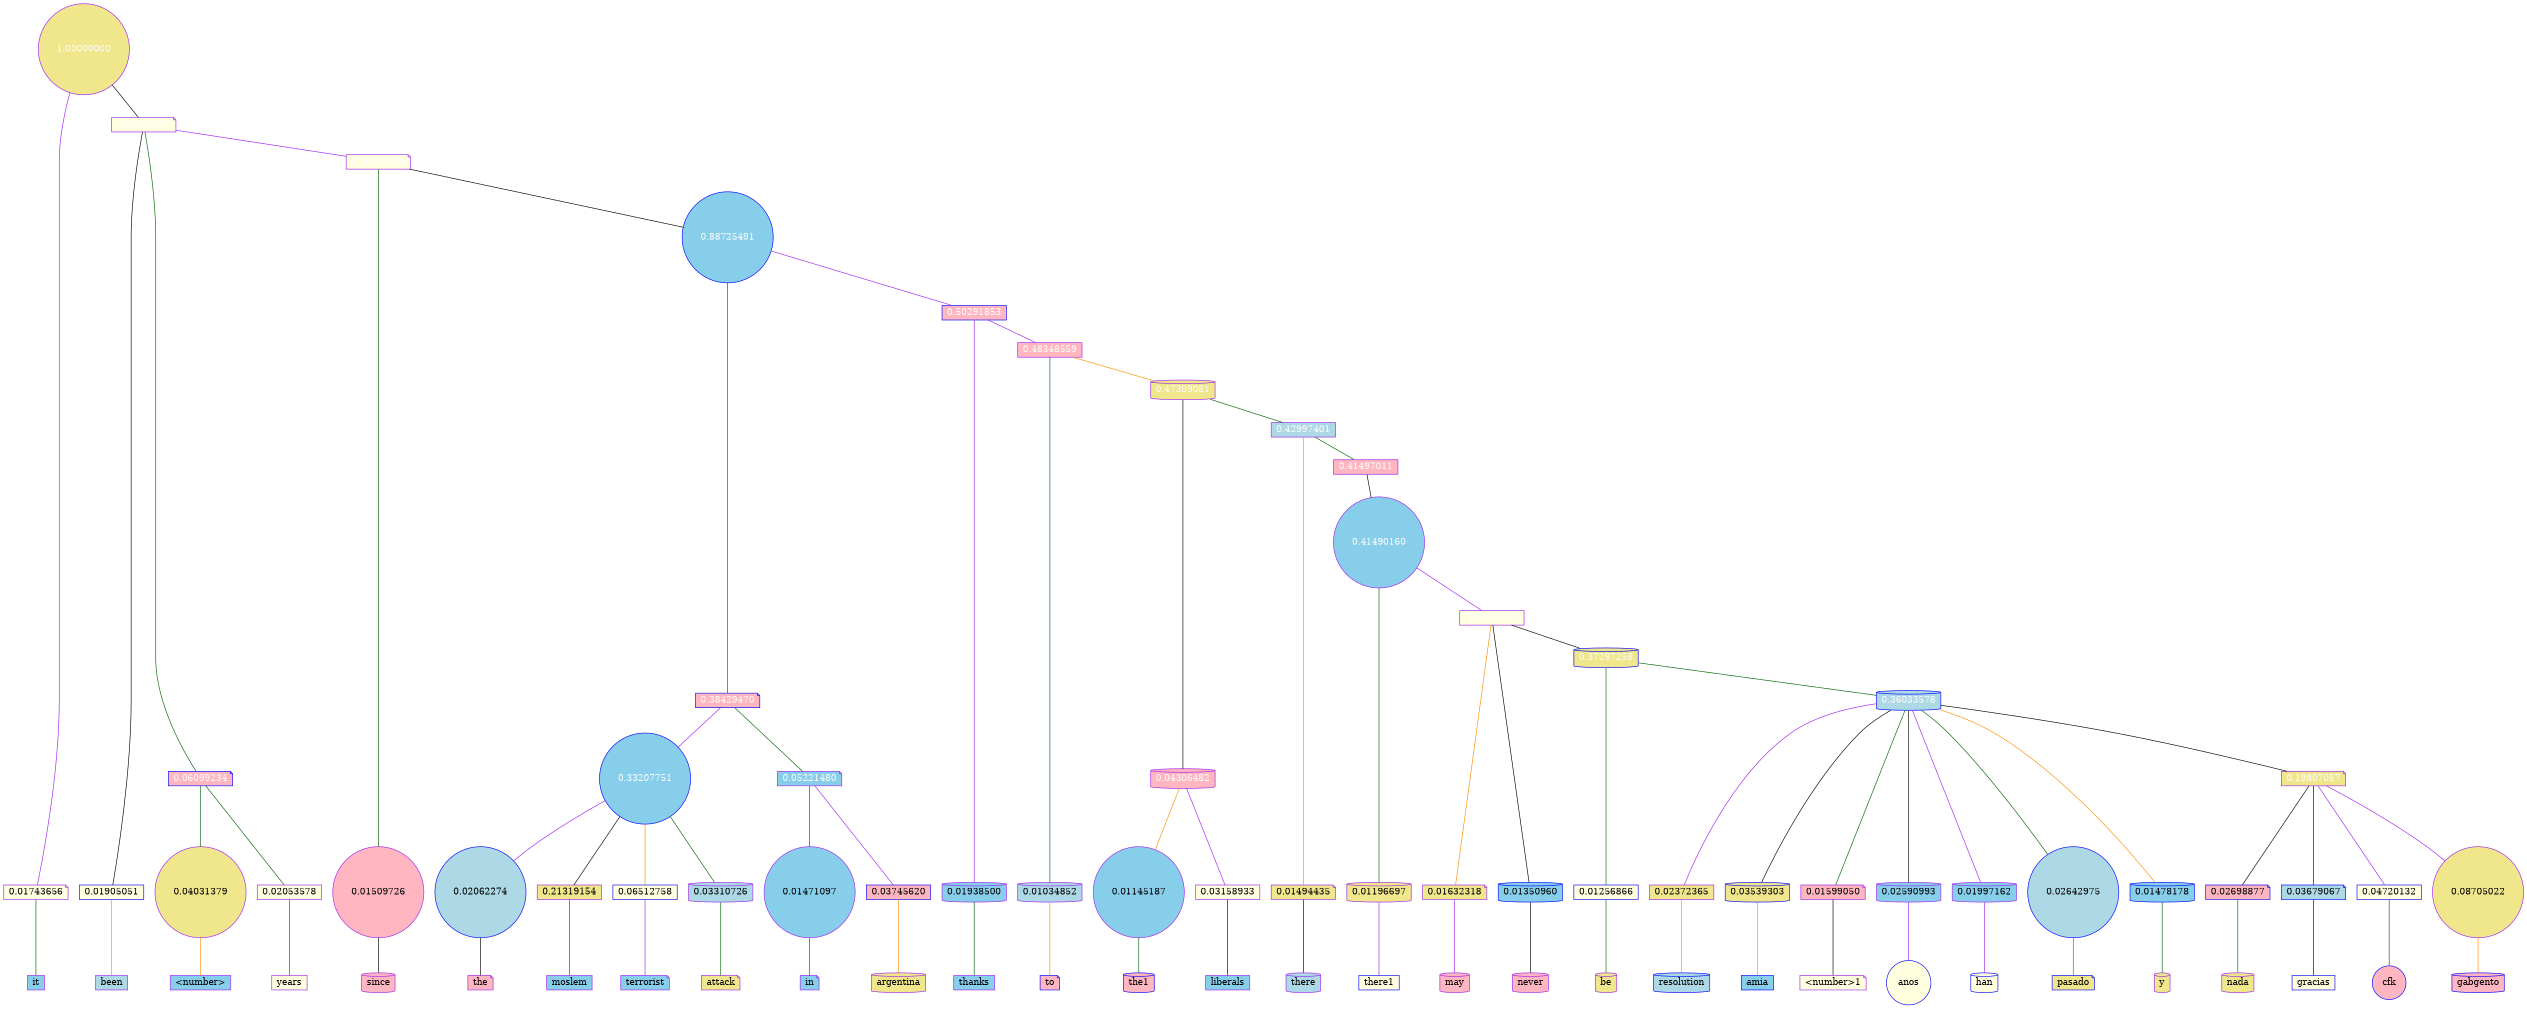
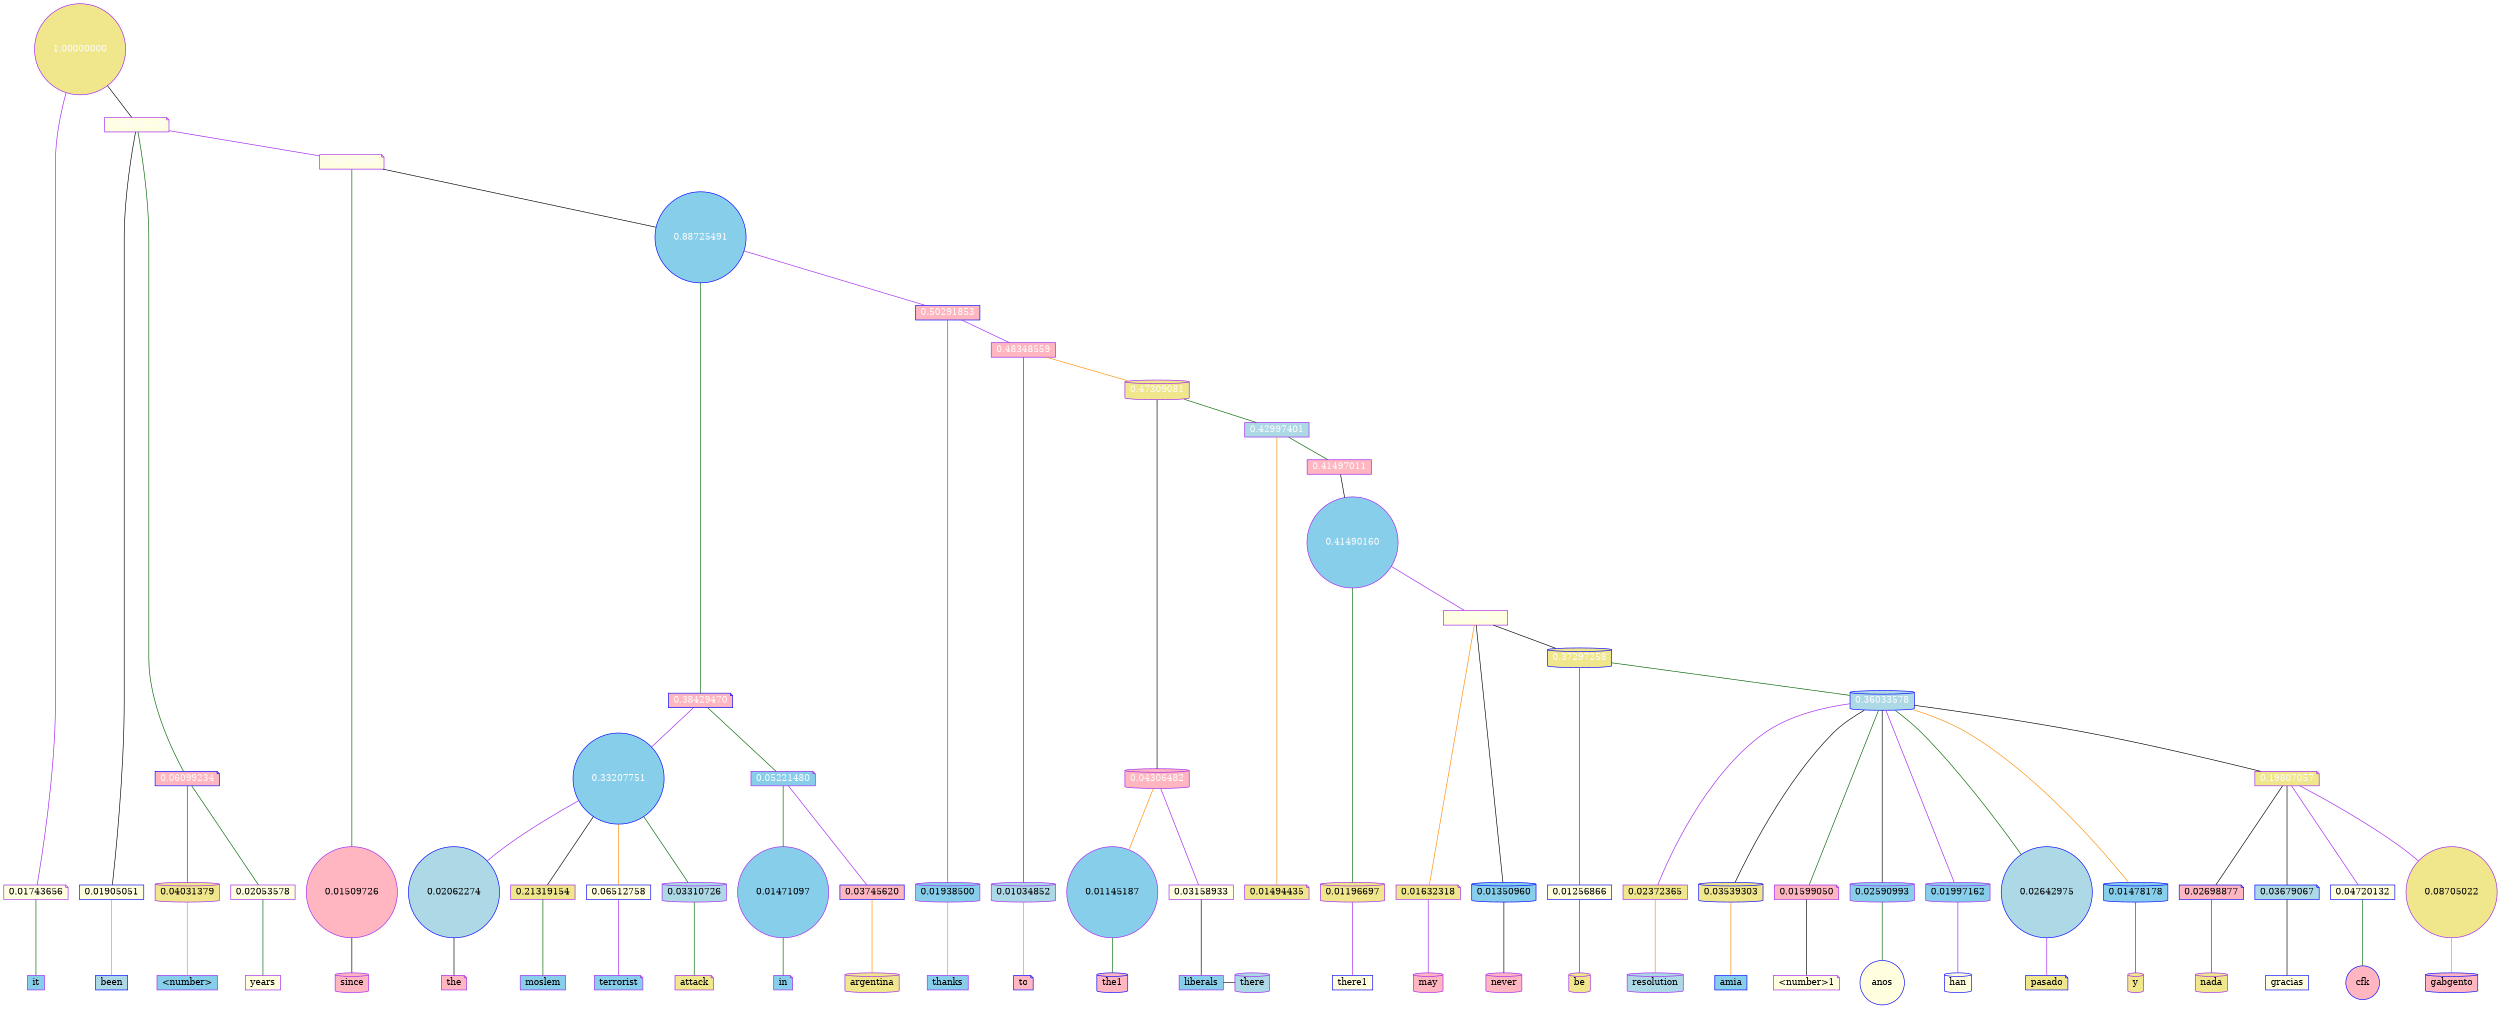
node "0.04031379": shape circle -> cylinder
edge "0.02590993" -- "anos": color purple -> darkgreen
edge "0.01494435" -- "there": now "liberals" -- "there"
edge "0.01938500" -- "thanks": color darkgreen -> darkorange
node "been": color purple -> blue
node "resolution": color blue -> purple
